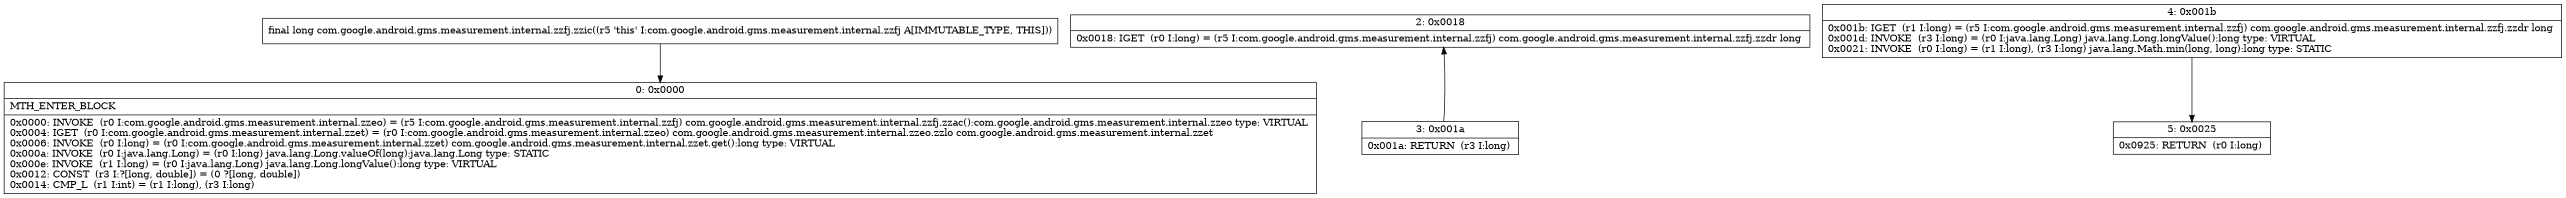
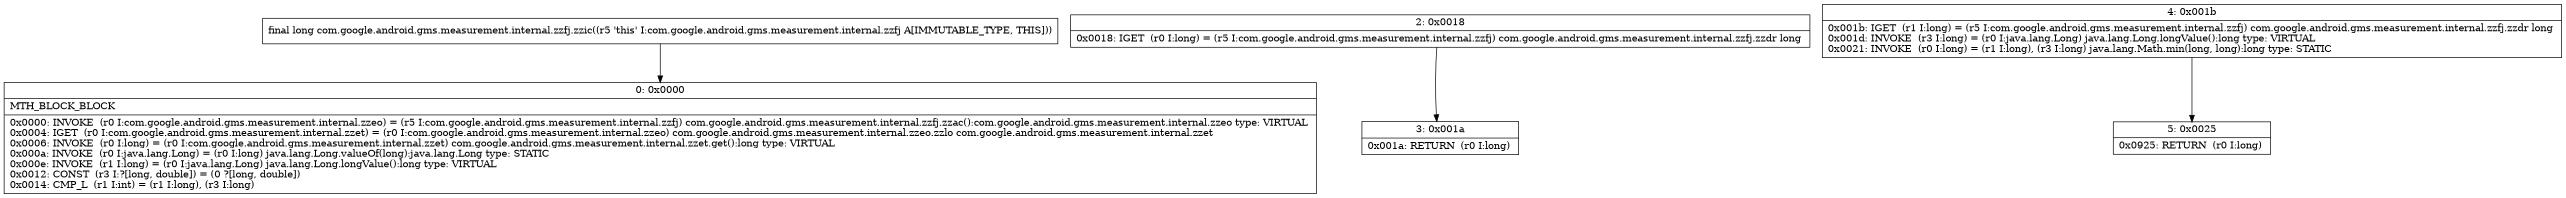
edge "3: 0x001a" -> "2: 0x0018": reversed
node "0: 0x0000": text "MTH_ENTER_BLOCK" -> "MTH_BLOCK_BLOCK"
node "3: 0x001a": text "0x001a: RETURN  (r3 I:long)" -> "0x001a: RETURN  (r0 I:long)"
